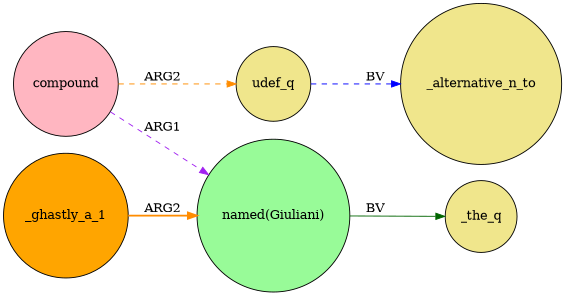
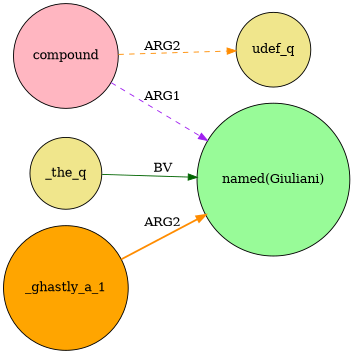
node "_alternative_n_to": removed
edge "named(Giuliani)" -> "_the_q": reversed
